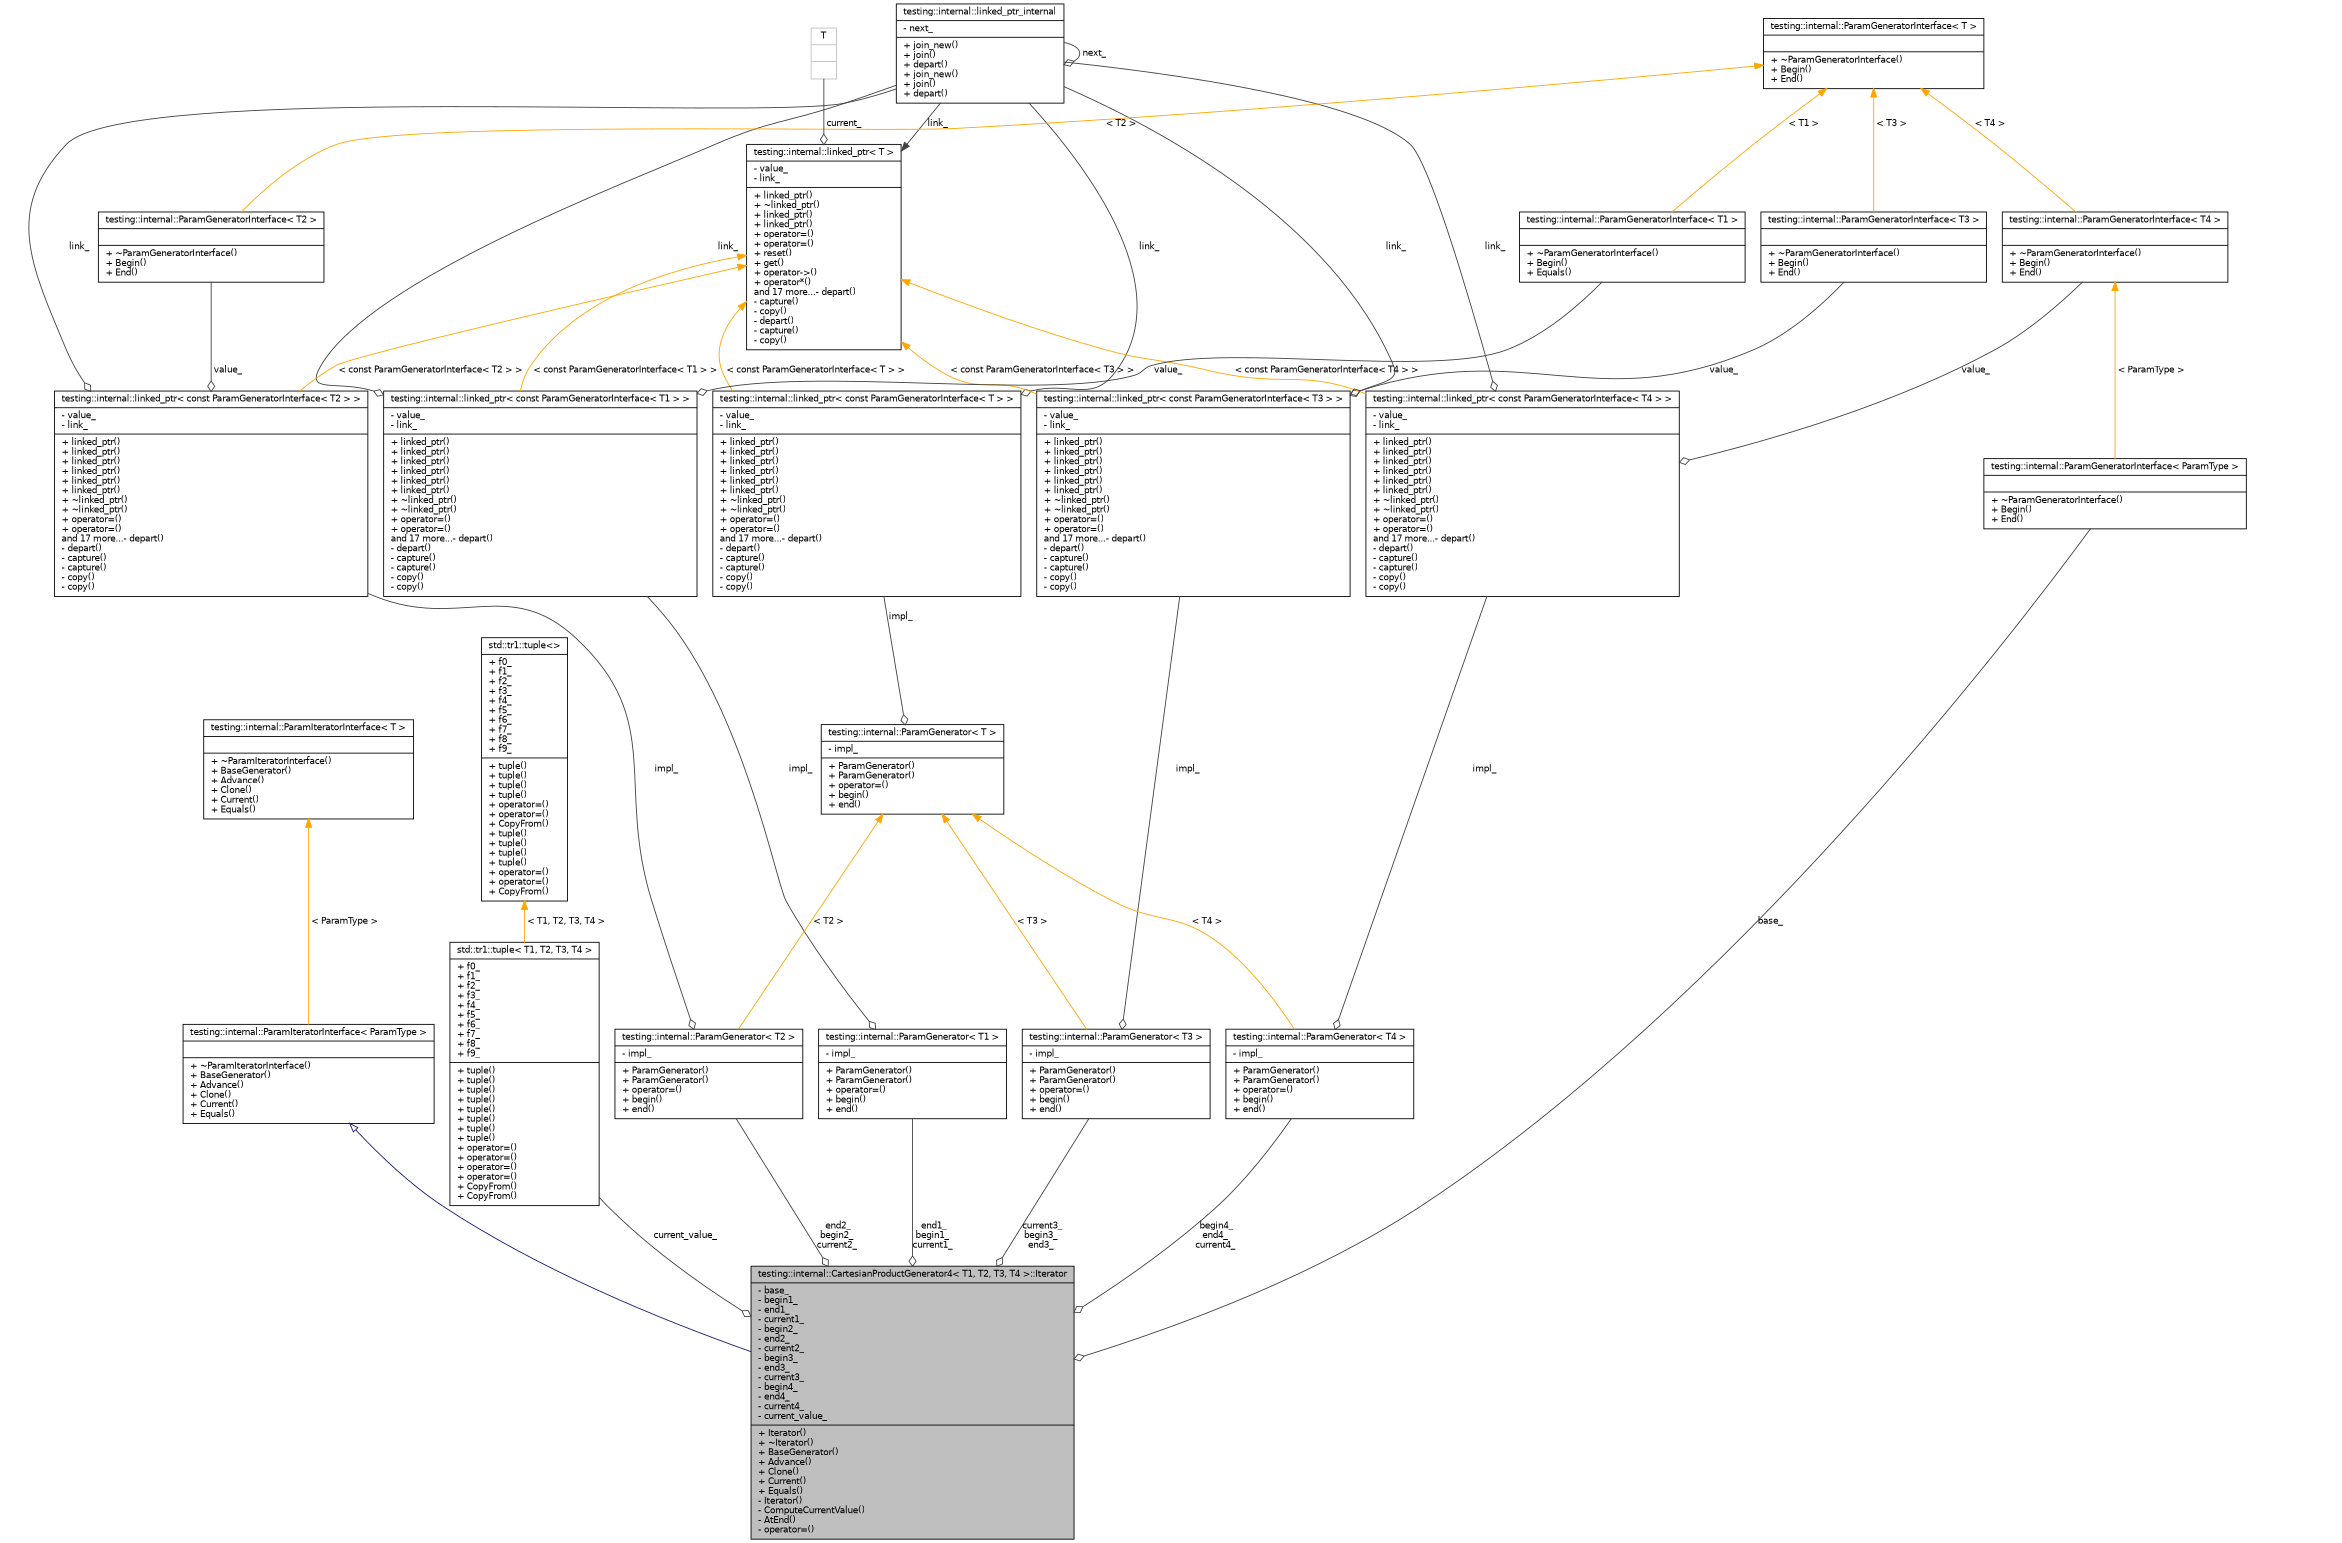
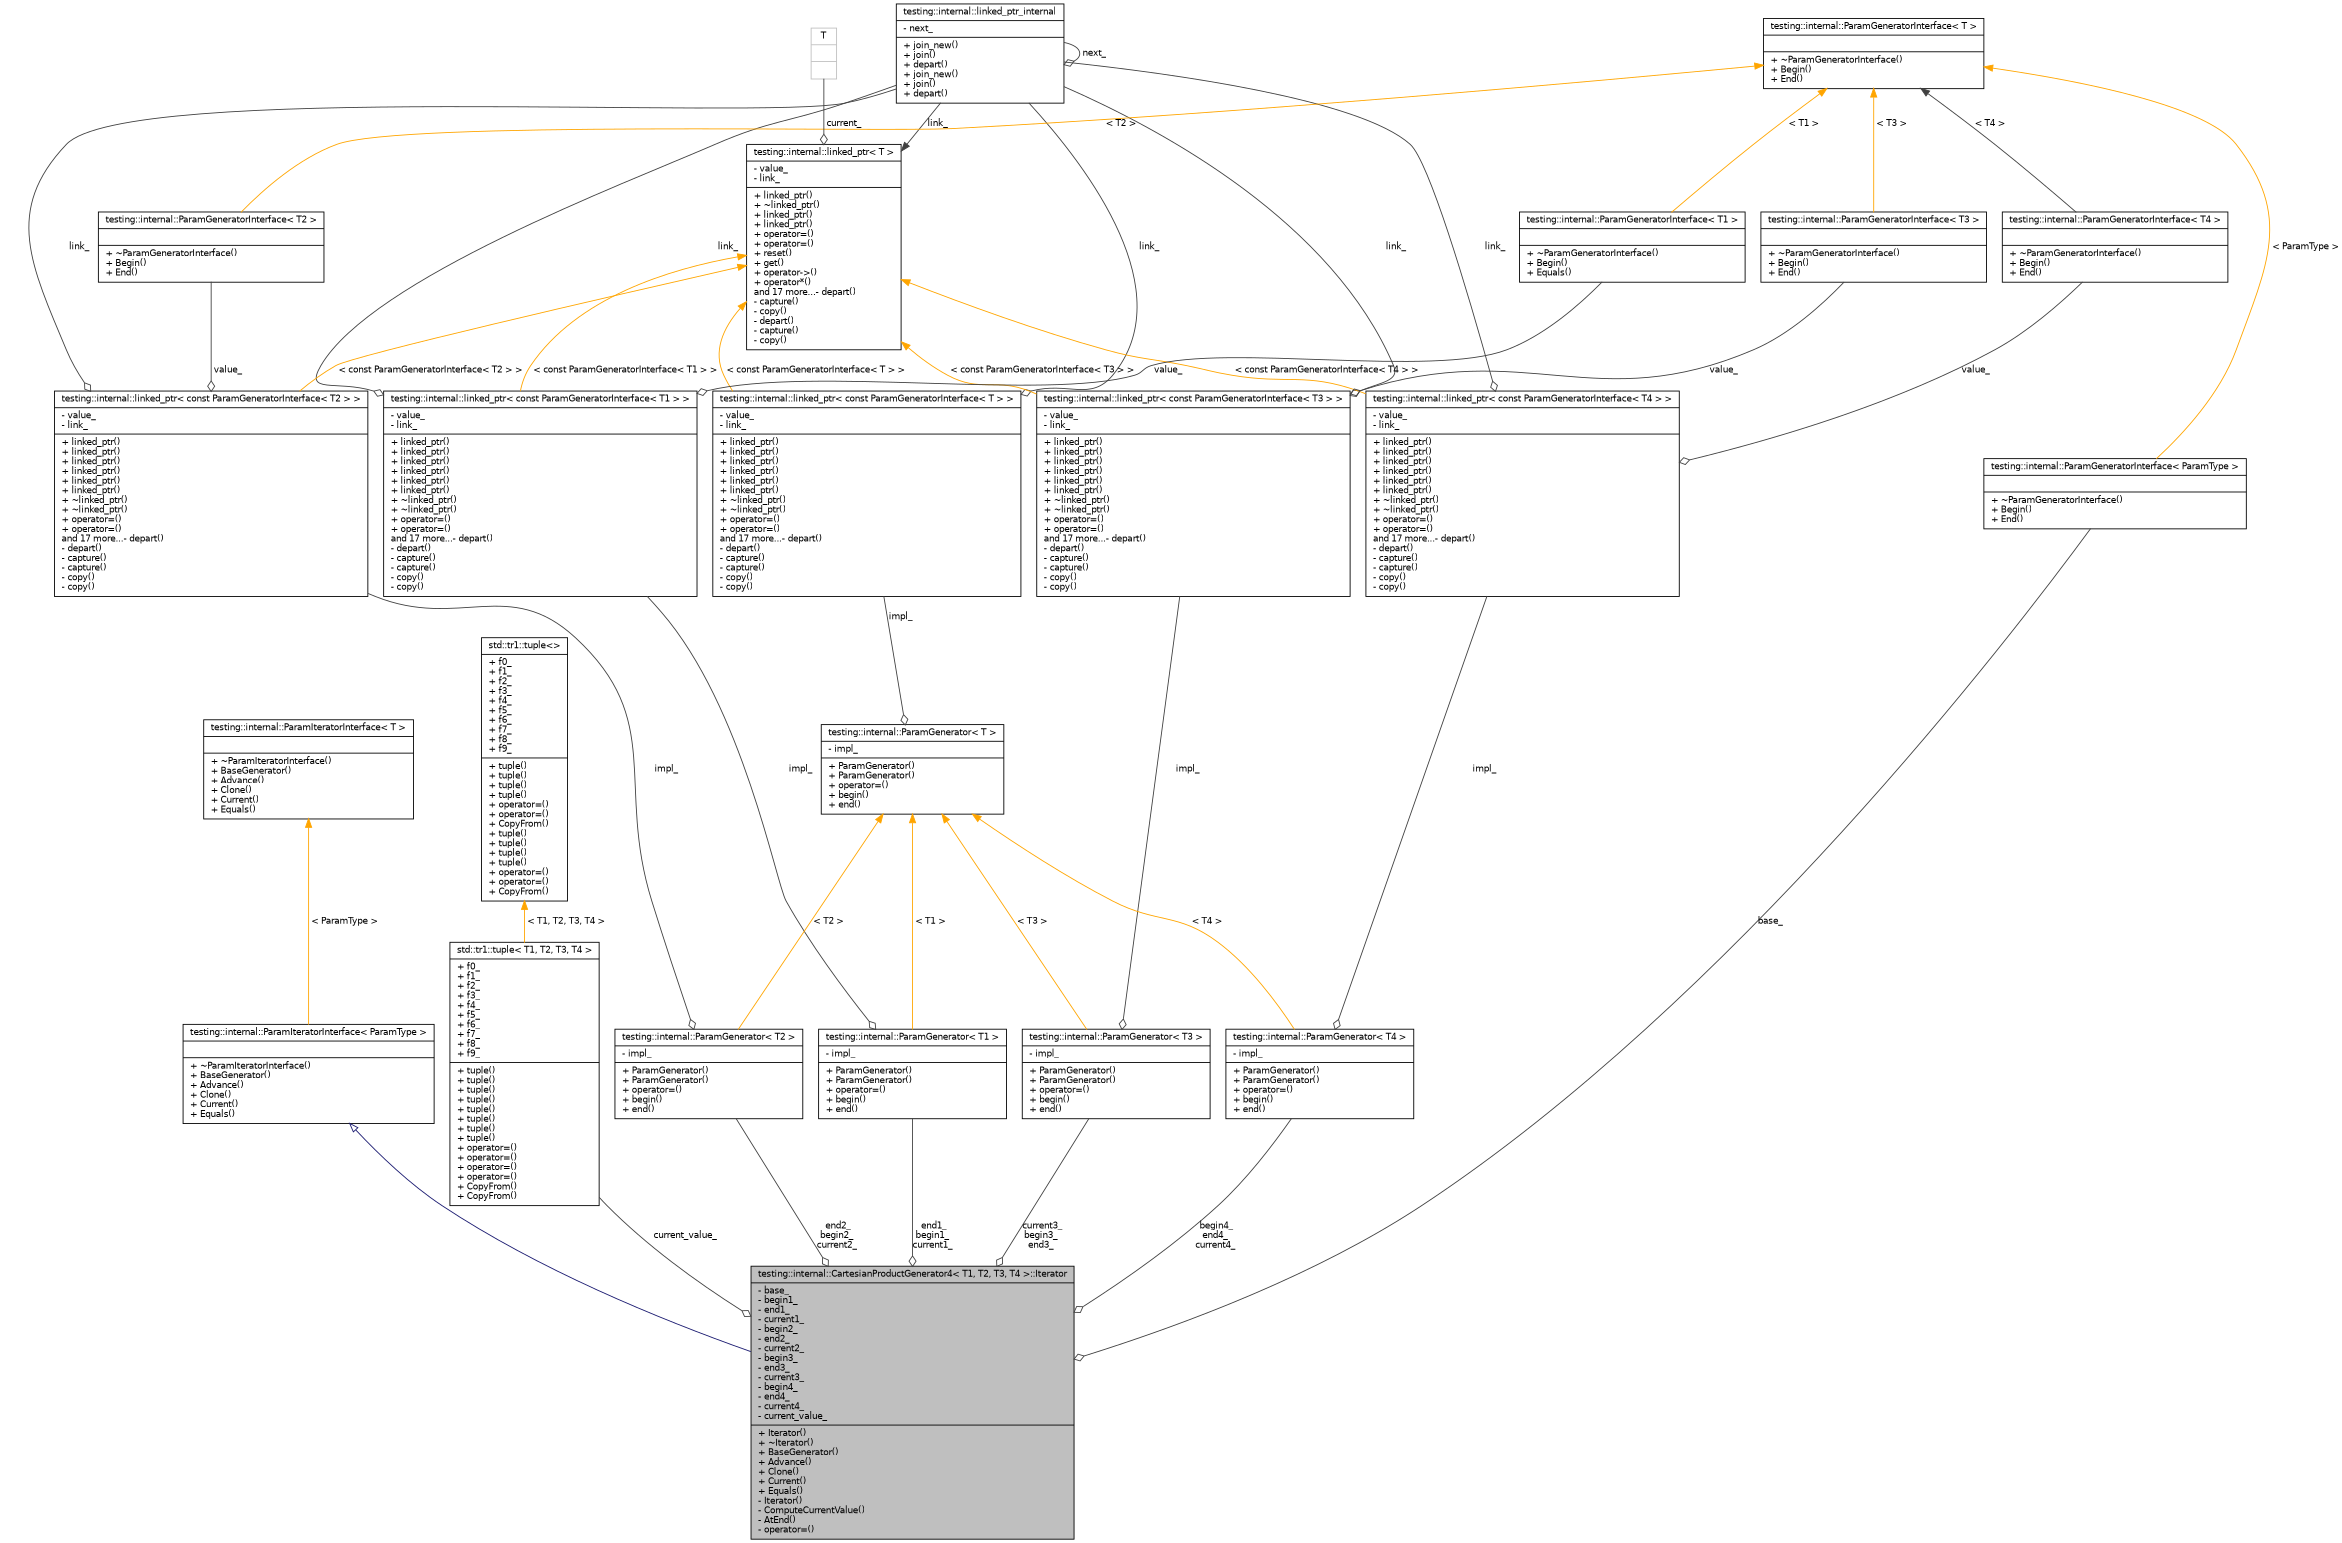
edge "testing::internal::ParamGeneratorInterface< T4 >" -> "testing::internal::ParamGeneratorInterface< T >": color orange -> grey25
edge "testing::internal::ParamGeneratorInterface< ParamType >" -> "testing::internal::ParamGeneratorInterface< T4 >": now "testing::internal::ParamGeneratorInterface< ParamType >" -> "testing::internal::ParamGeneratorInterface< T >"
edge "testing::internal::ParamGenerator< T1 >" -> "testing::internal::ParamGenerator< T >": added, label "< T1 >"
